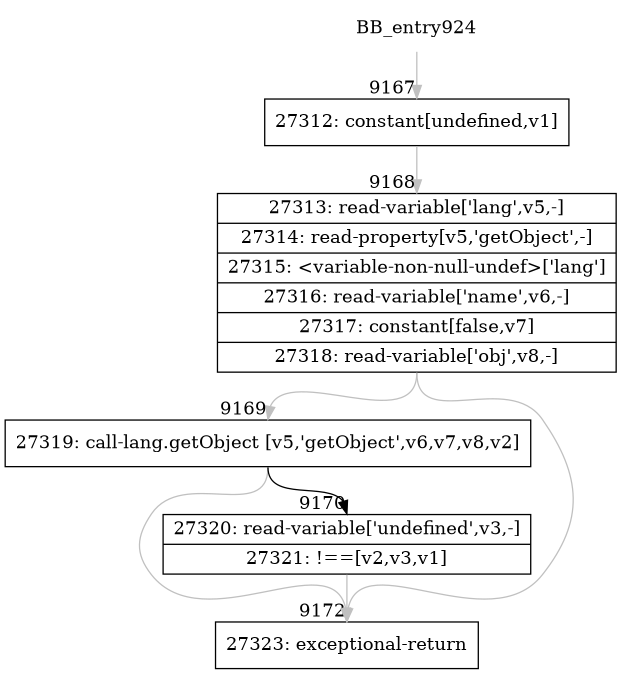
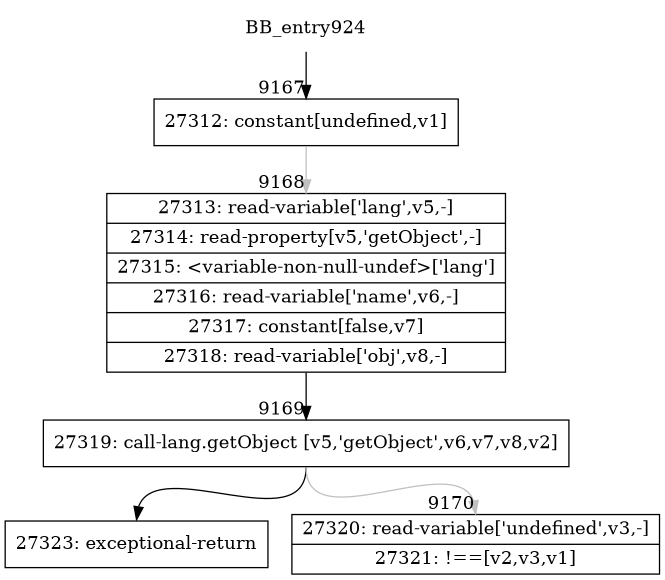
edge "BB_entry924" -> "27312: constant[undefined,v1]": color gray -> black
edge "27313: read-variable['lang',v5,-]" -> "27319: call-lang.getObject [v5,'getObject',v6,v7,v8,v2]": color gray -> black
edge "27319: call-lang.getObject [v5,'getObject',v6,v7,v8,v2]" -> "27320: read-variable['undefined',v3,-]": color black -> gray
edge "27313: read-variable['lang',v5,-]" -> "27323: exceptional-return": removed
edge "27319: call-lang.getObject [v5,'getObject',v6,v7,v8,v2]" -> "27323: exceptional-return": color gray -> black
edge "27320: read-variable['undefined',v3,-]" -> "27323: exceptional-return": removed
